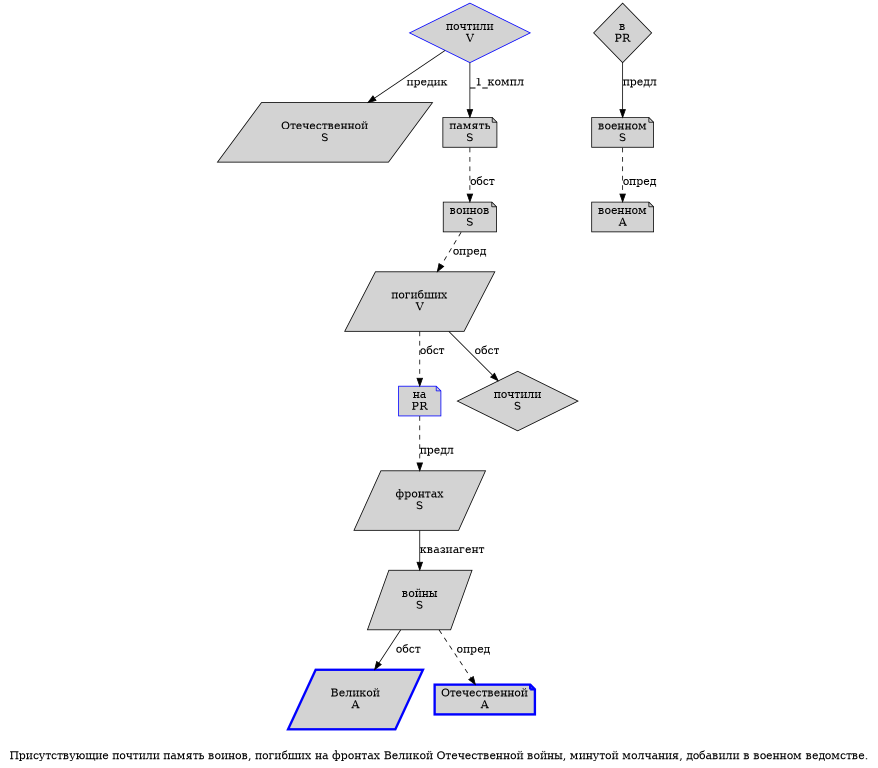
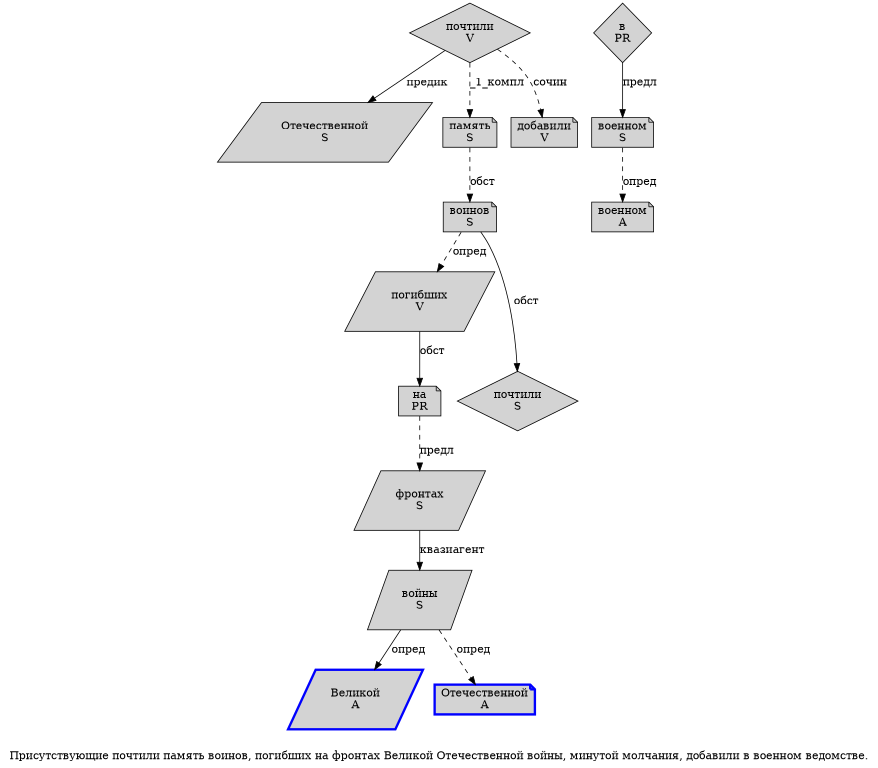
node "почтили V": color blue -> black
edge "почтили V" -> "память S": style solid -> dashed
node "добавили V": added
edge "погибших V" -> "почтили S": now "воинов S" -> "почтили S"
edge "погибших V" -> "на PR": style dashed -> solid
node "на PR": color blue -> black
edge "войны S" -> "Великой A": label "обст" -> "опред"
